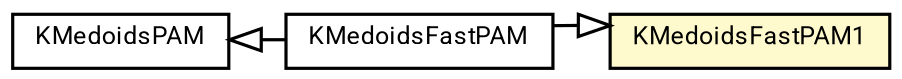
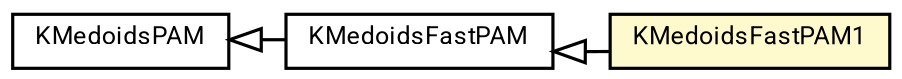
edge "KMedoidsFastPAM" -> "KMedoidsFastPAM1": reversed
